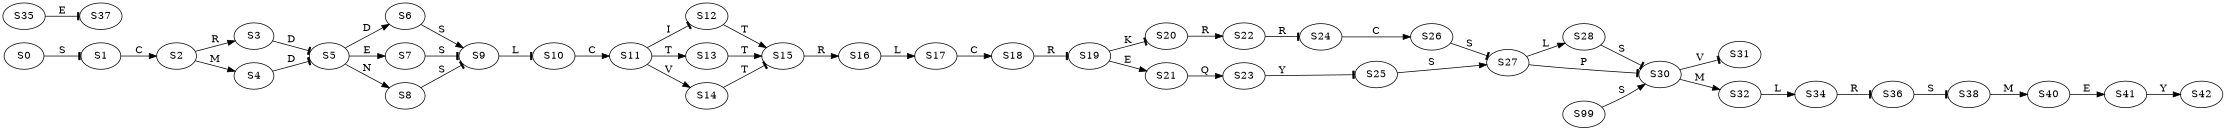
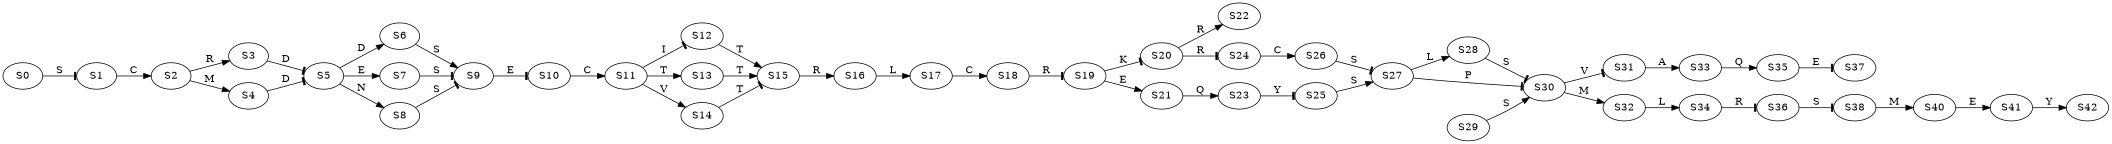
edge "S22" -> "S24": now "S20" -> "S24"
edge "S9" -> "S10": label "L" -> "E"
node "S33": added
node "S99": label "S99" -> "S29"
